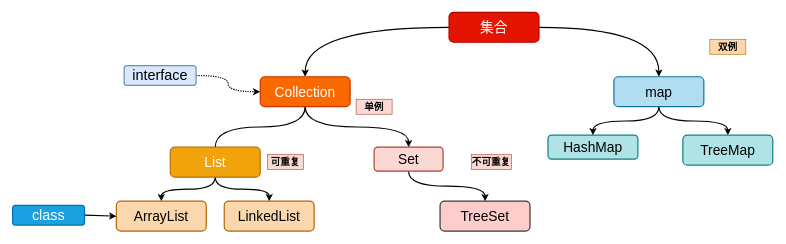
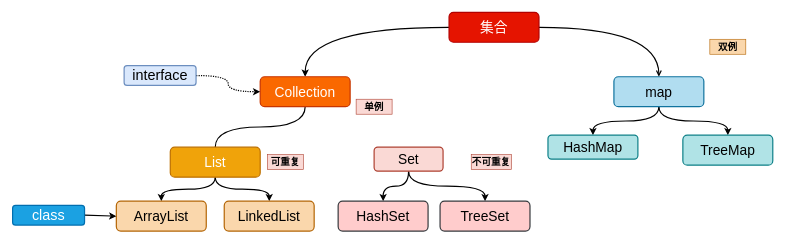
edge "集合" -> "map": arrowhead classic -> open
edge "Collection" -> "Set": removed
edge "Set" -> "HashSet": added
node "HashSet": added
